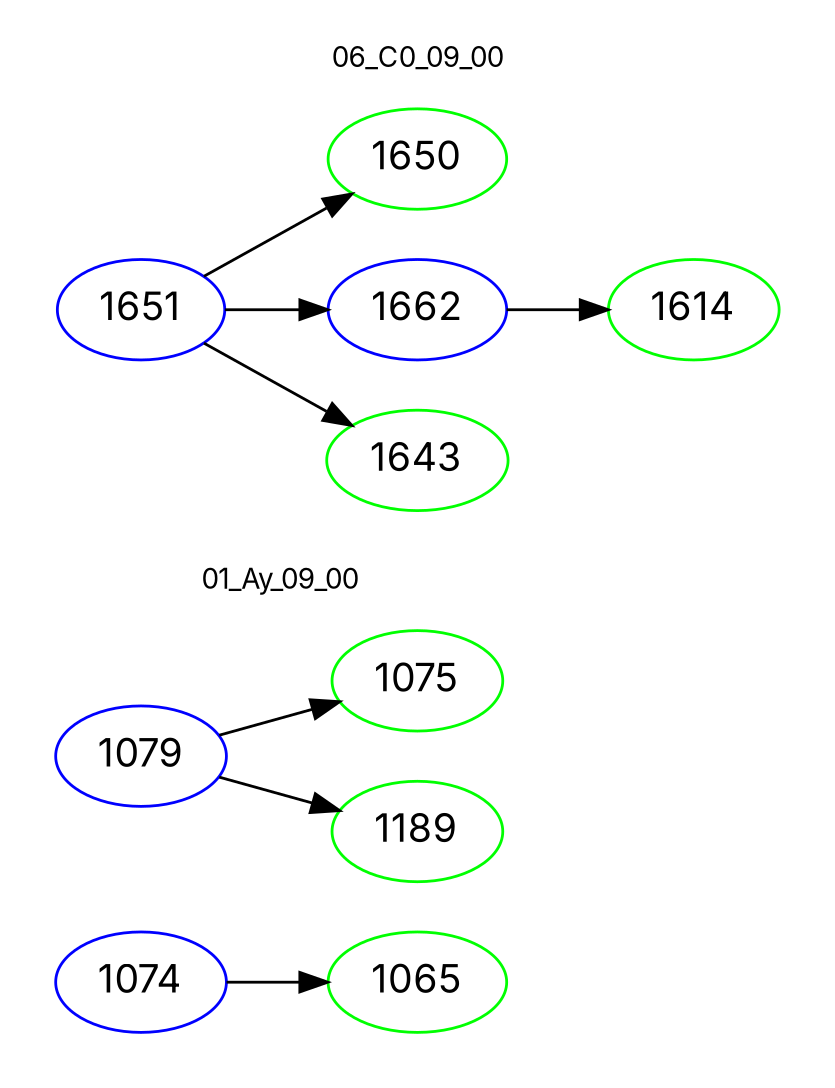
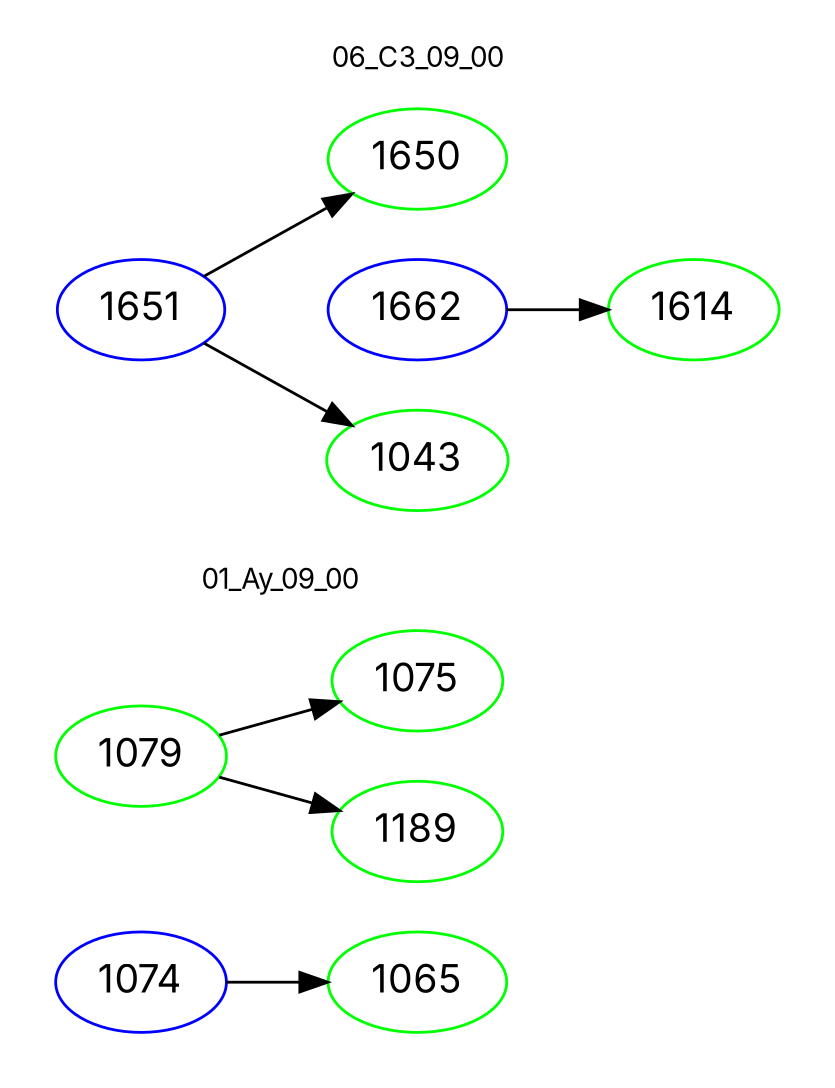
cluster "06_C0_09_00": label "06_C0_09_00" -> "06_C3_09_00"
edge "1651" -> "1662": removed
node "1643": label "1643" -> "1043"
node "1079": color blue -> green
